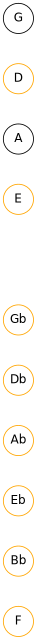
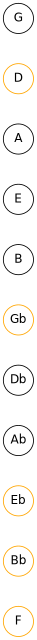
node "E": color orange -> black
node "B": added
node "Db": color orange -> black
node "Ab": color orange -> black
